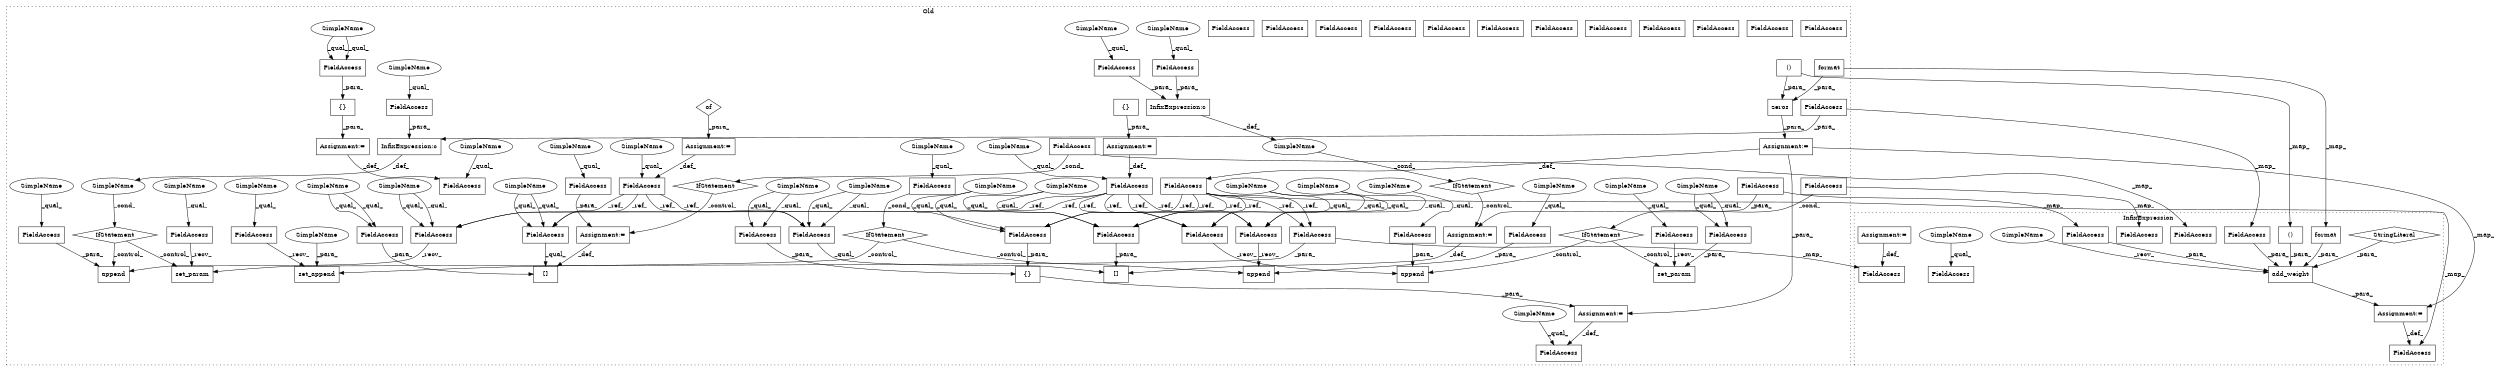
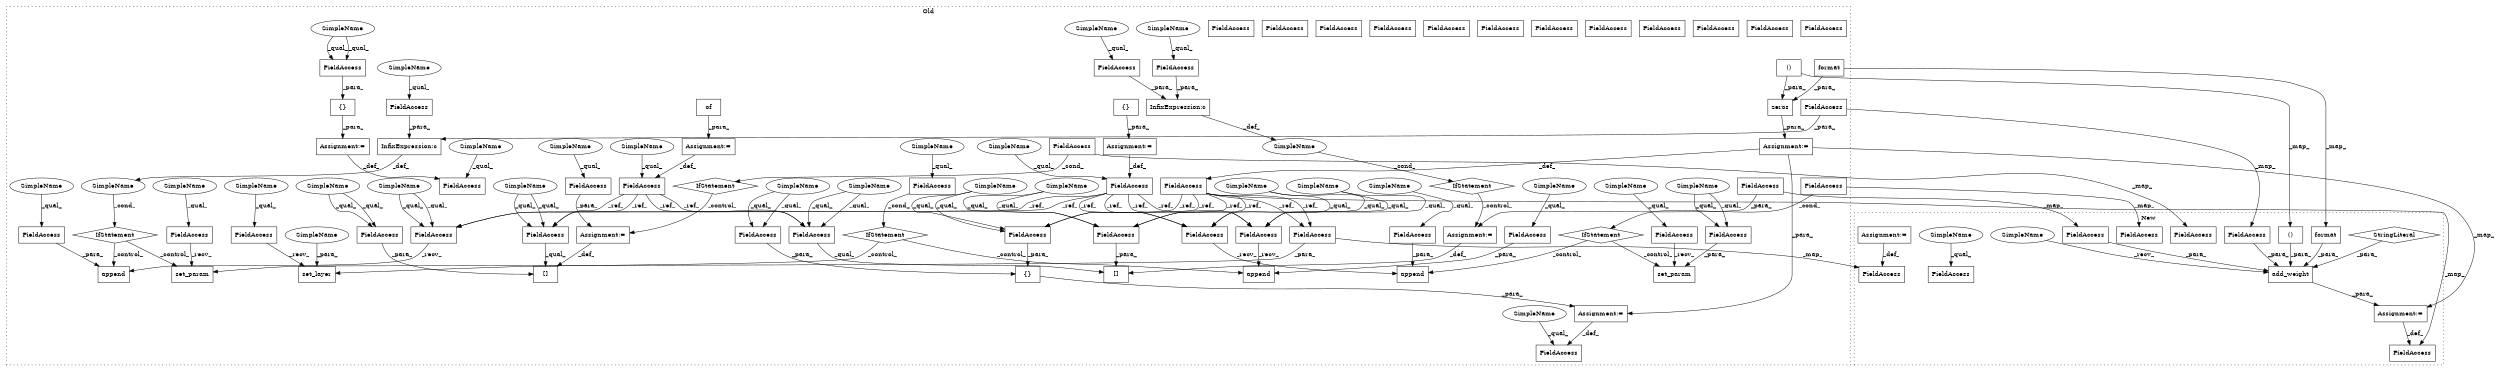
node "of": shape diamond -> box
cluster "InfixExpression": label "InfixExpression" -> "New"
node "set_append": label "set_append" -> "set_layer"
